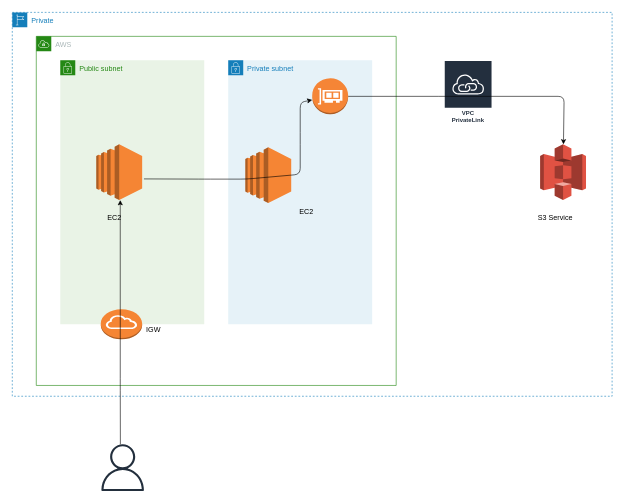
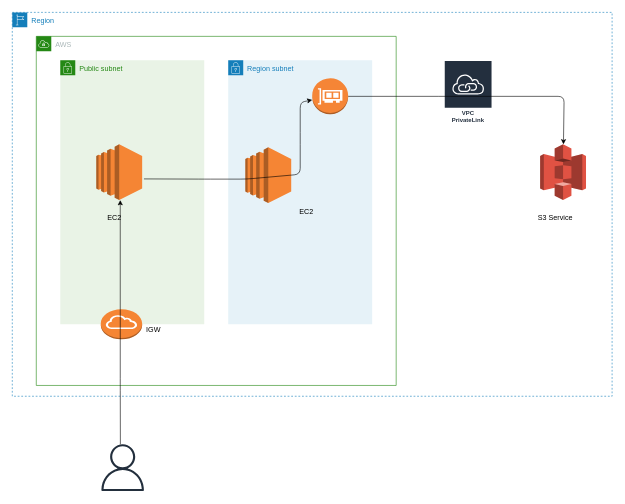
node "Private": label "Private" -> "Region"
node "Private subnet": label "Private subnet" -> "Region subnet"
